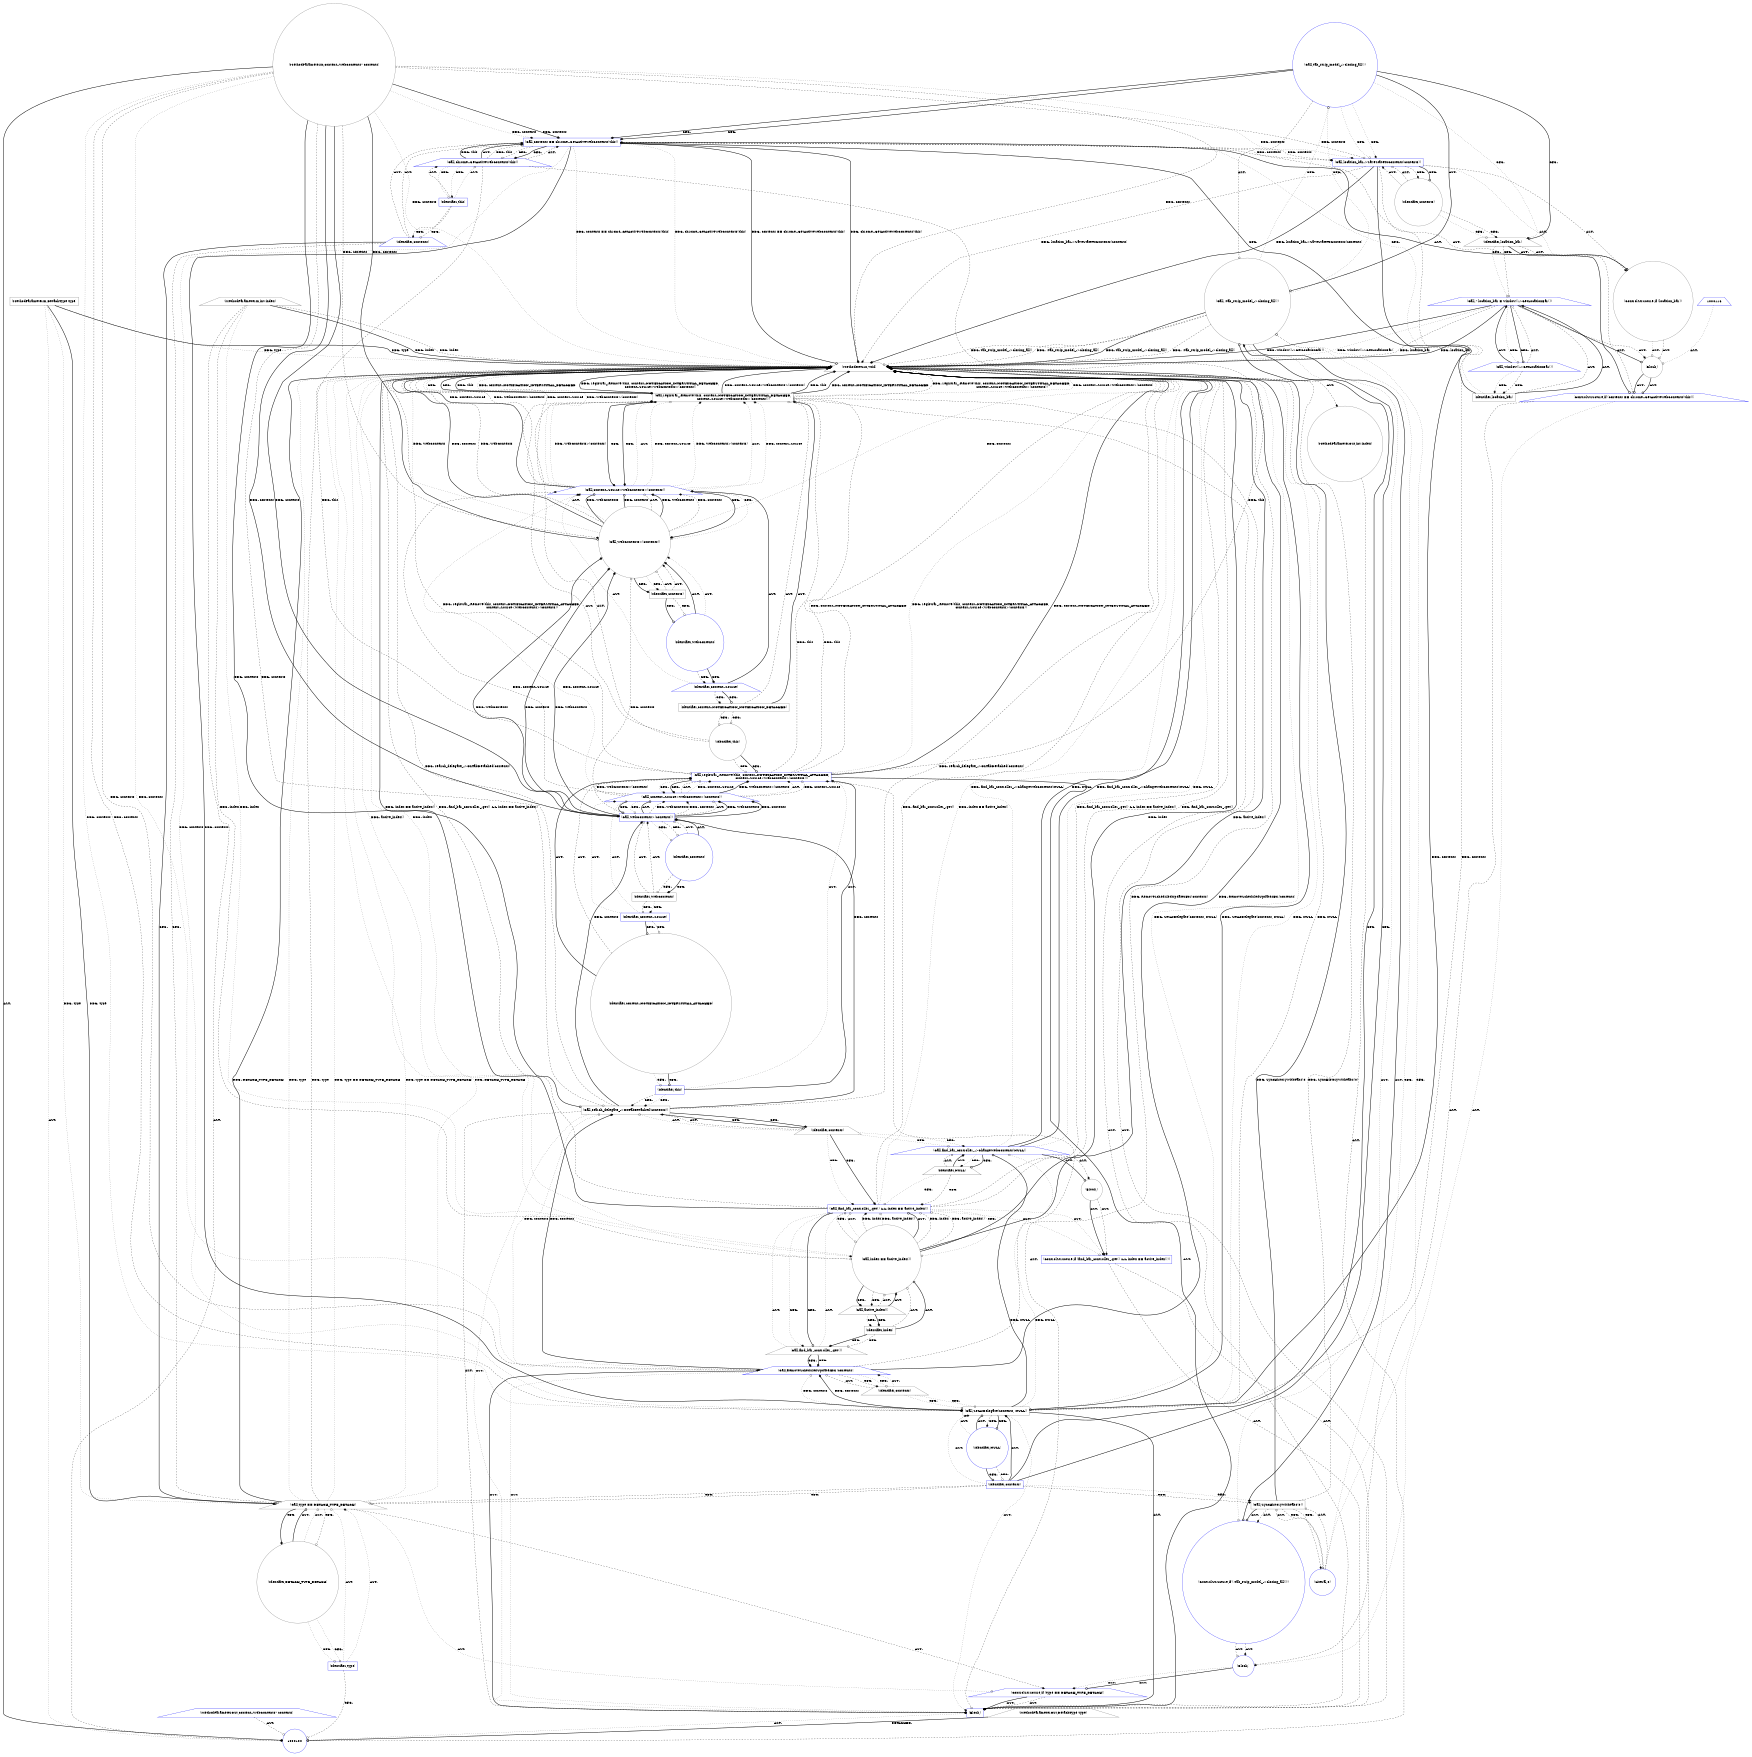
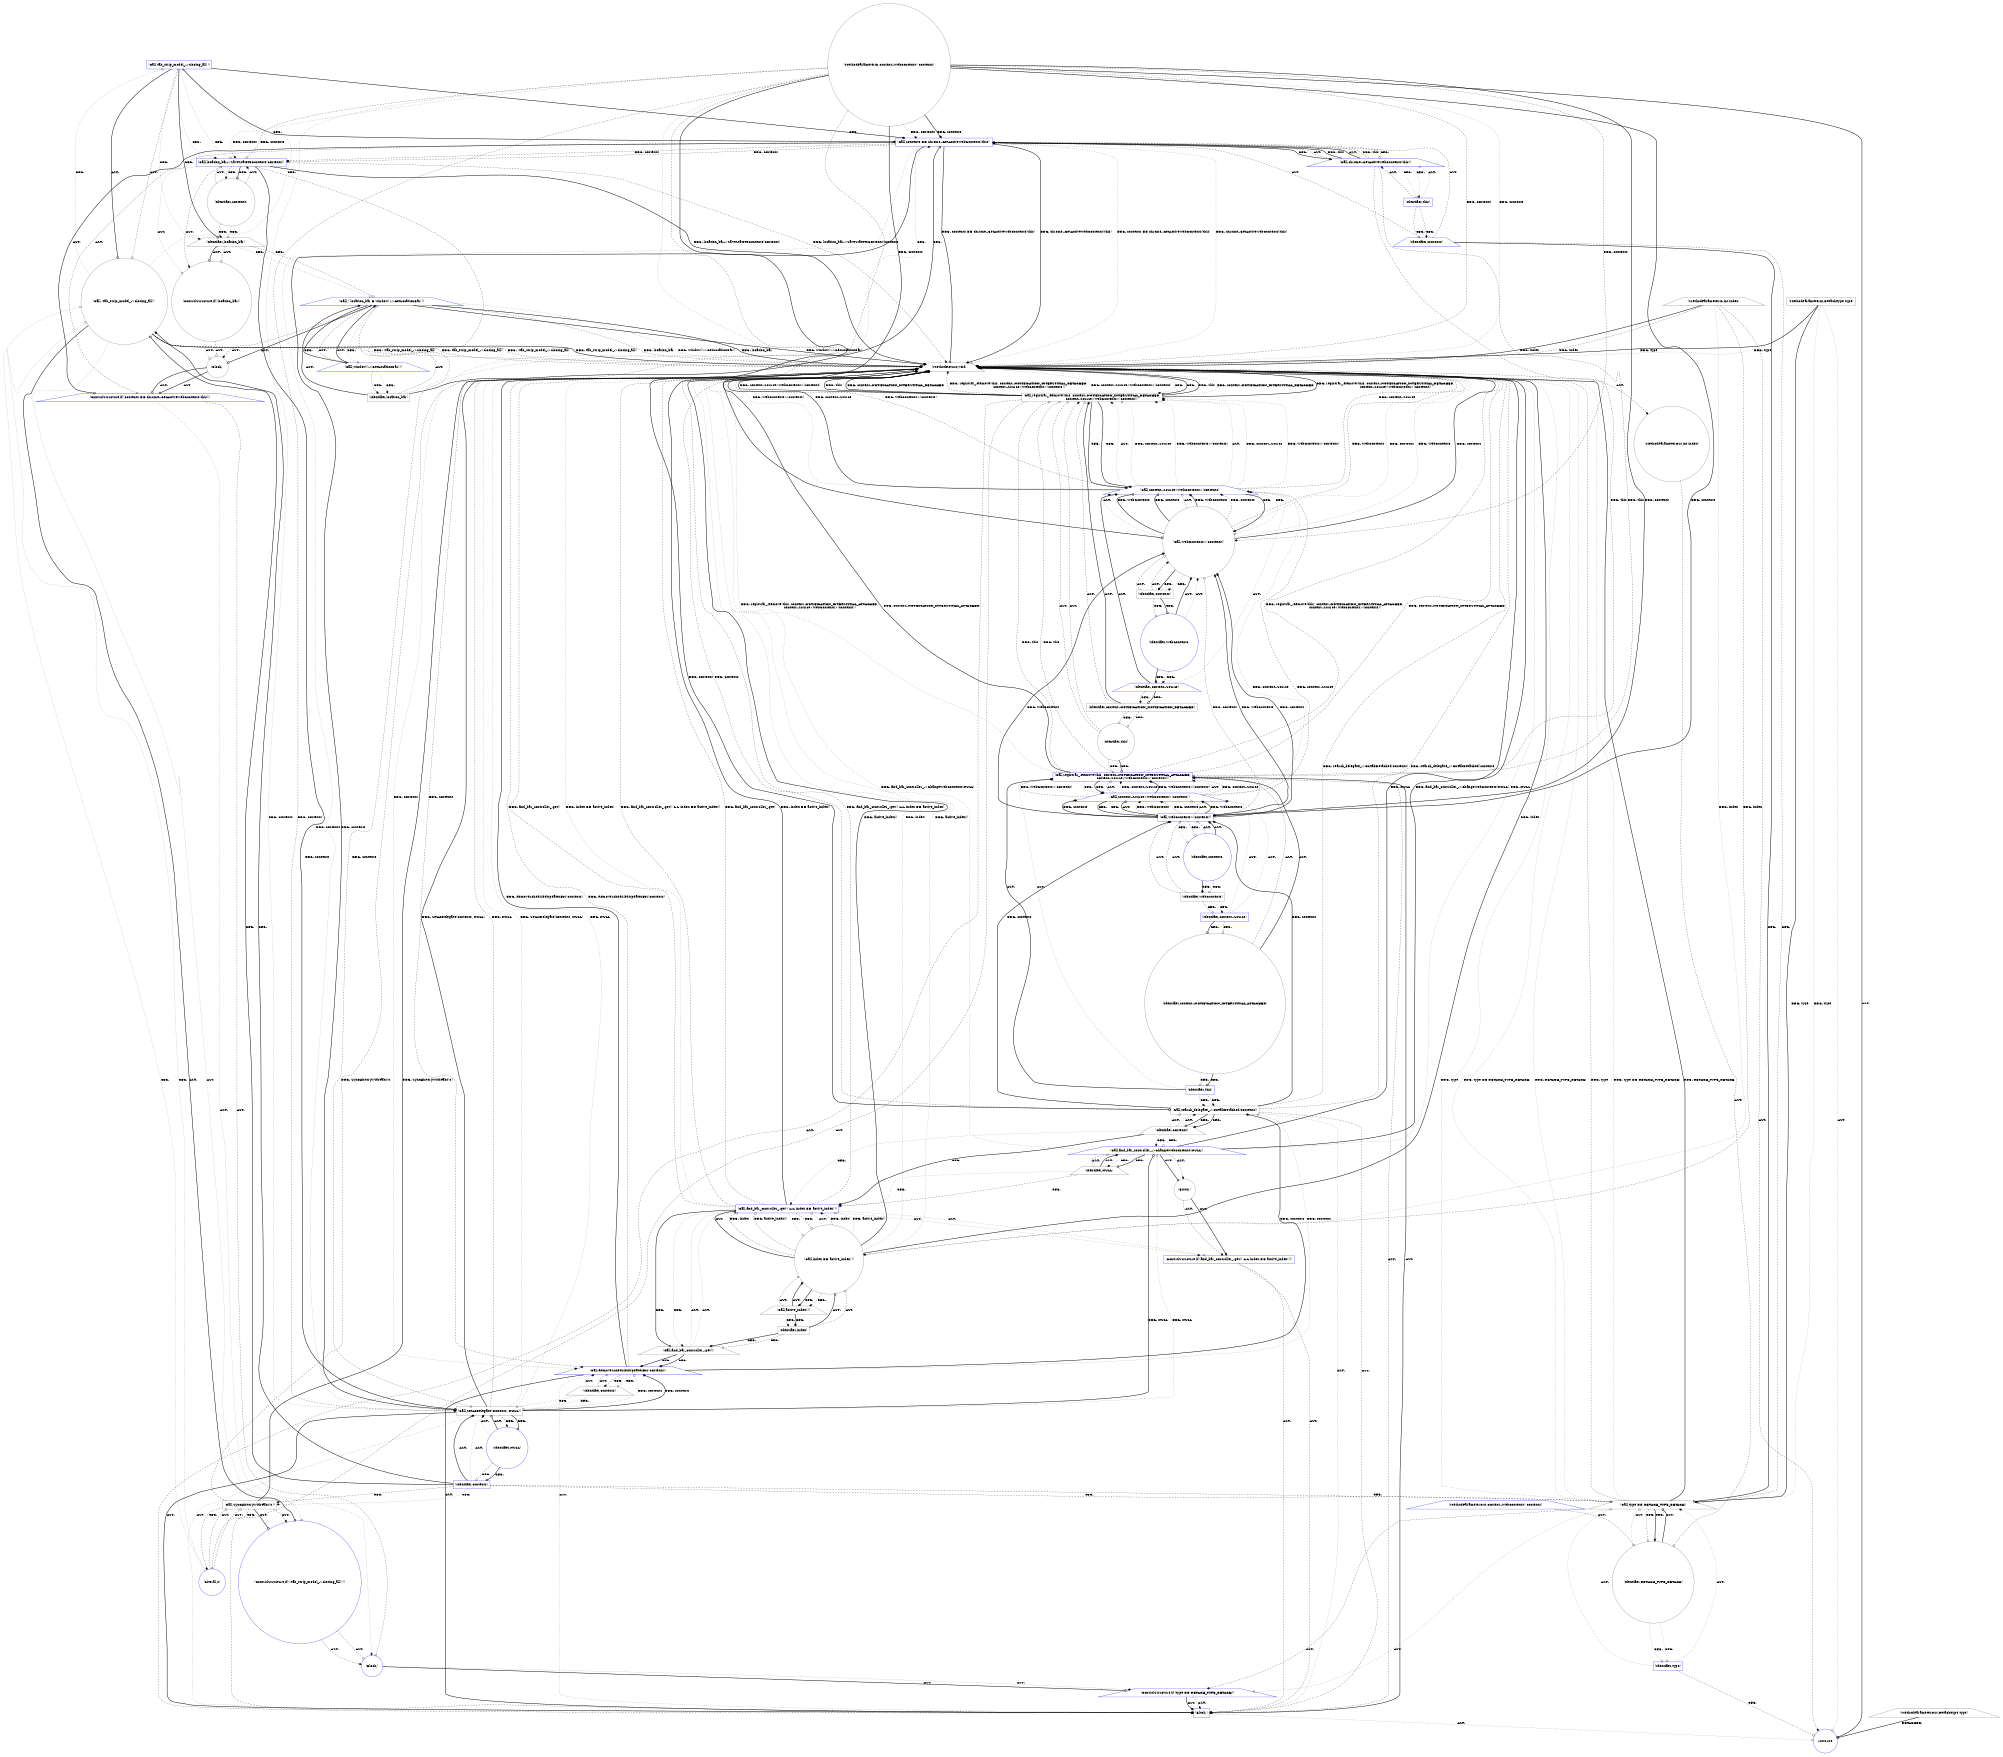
node "(Call,tab_strip_model_->closing_all())": shape circle -> box
node "1000116": removed
edge "(MethodParameterOut,int index)" -> "1000100": now "(MethodParameterOut,int index)" -> "(Identifier,DETACH_TYPE_DETACH)"
edge "(MethodParameterOut,content::WebContents* contents)" -> "1000100": now "(MethodParameterOut,content::WebContents* contents)" -> "(Identifier,DETACH_TYPE_DETACH)"
